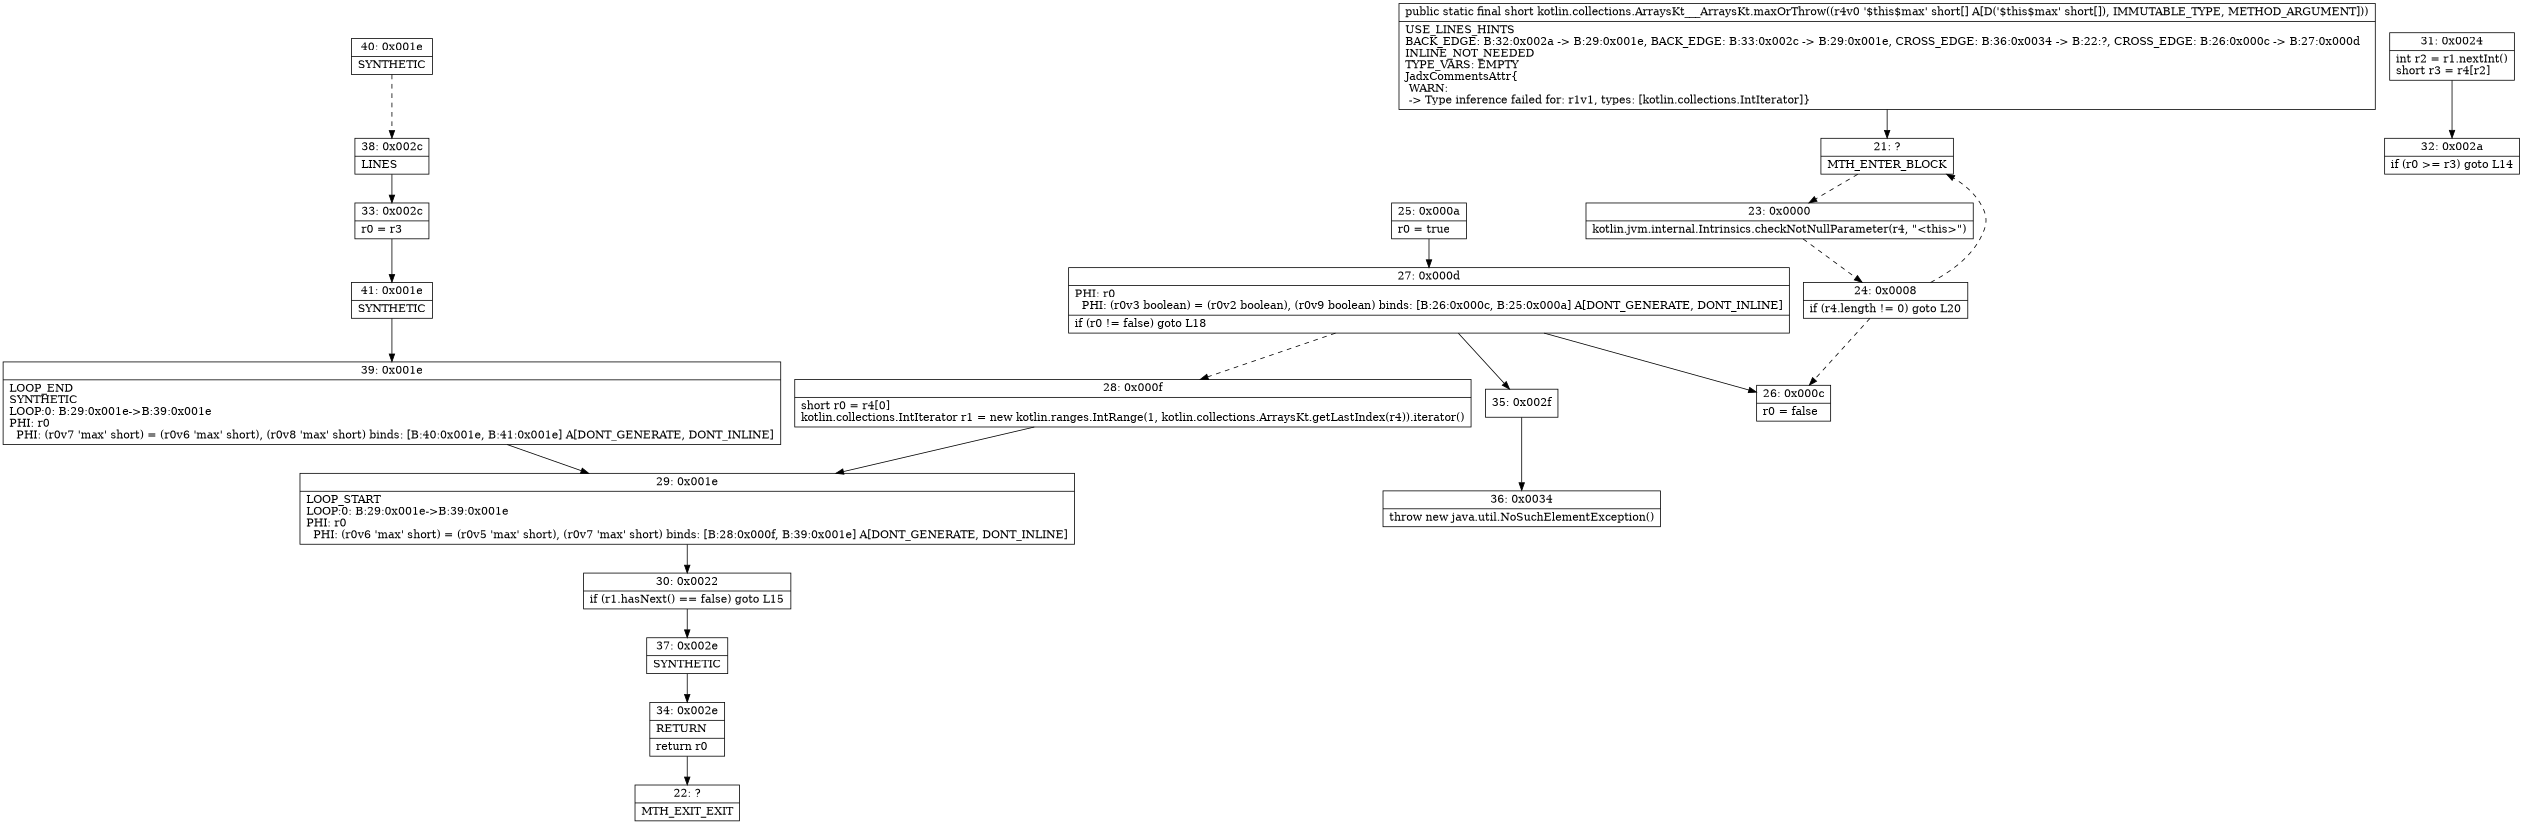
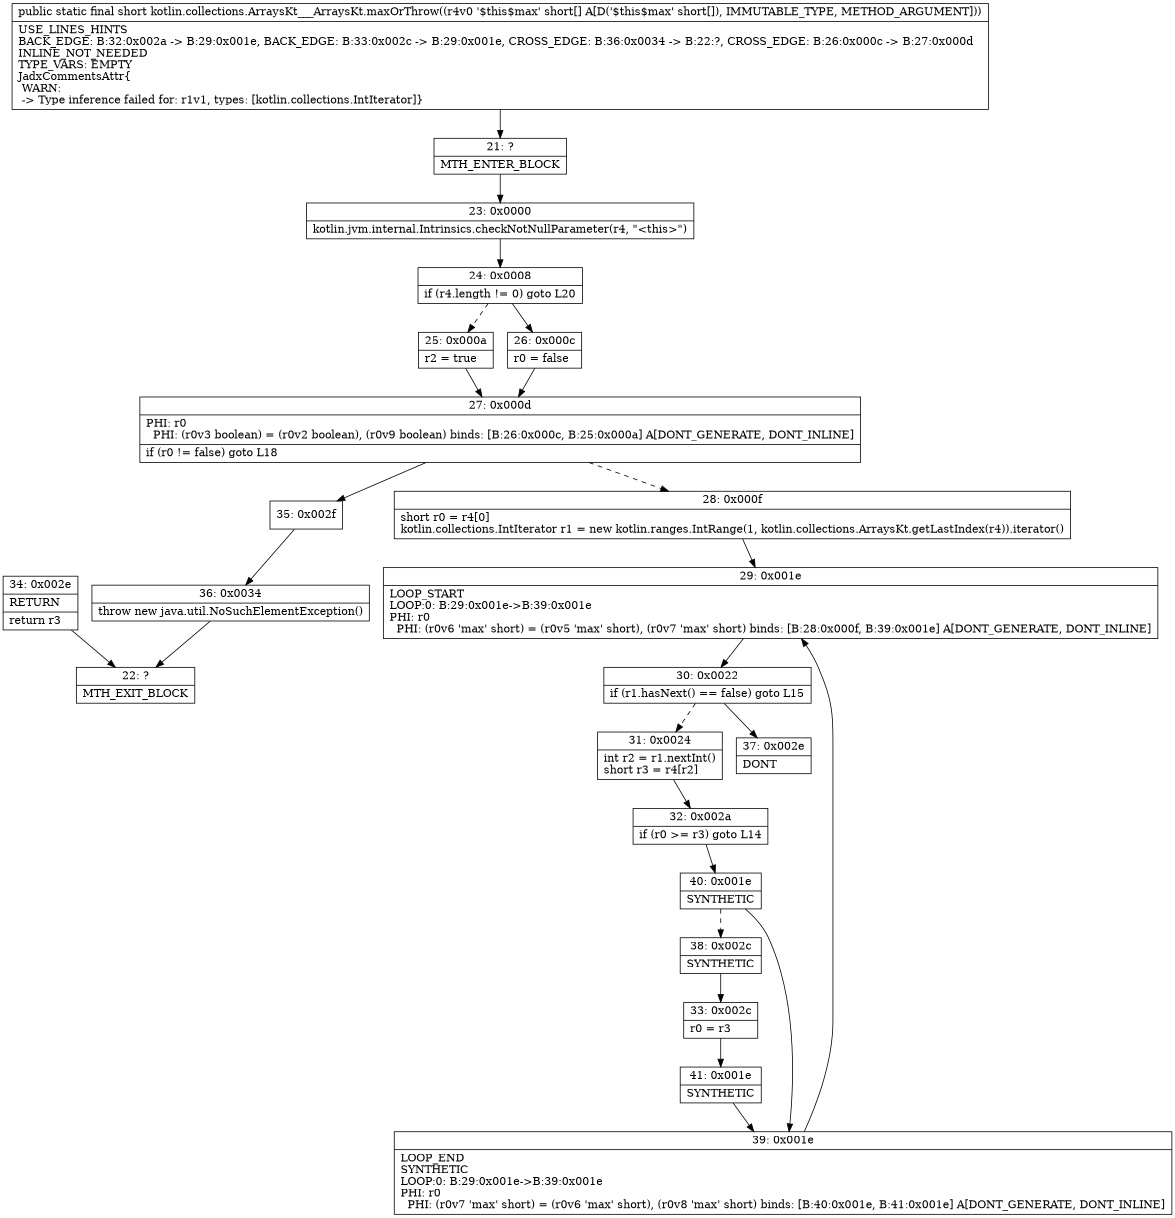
node "38: 0x002c": text "LINES" -> "SYNTHETIC"
edge "21: ?" -> "23: 0x0000": style dashed -> solid
node "25: 0x000a": text "r0 = true" -> "r2 = true"
edge "24: 0x0008" -> "21: ?": now "24: 0x0008" -> "25: 0x000a"
edge "23: 0x0000" -> "24: 0x0008": style dashed -> solid
edge "24: 0x0008" -> "26: 0x000c": style dashed -> solid
edge "27: 0x000d" -> "26: 0x000c": reversed
edge "36: 0x0034" -> "22: ?": added
node "37: 0x002e": text "SYNTHETIC" -> "DONT"
edge "37: 0x002e" -> "34: 0x002e": removed
edge "30: 0x0022" -> "31: 0x0024": added
node "34: 0x002e": text "return r0" -> "return r3"
node "22: ?": text "MTH_EXIT_EXIT" -> "MTH_EXIT_BLOCK"
edge "32: 0x002a" -> "40: 0x001e": added
edge "40: 0x001e" -> "39: 0x001e": added
